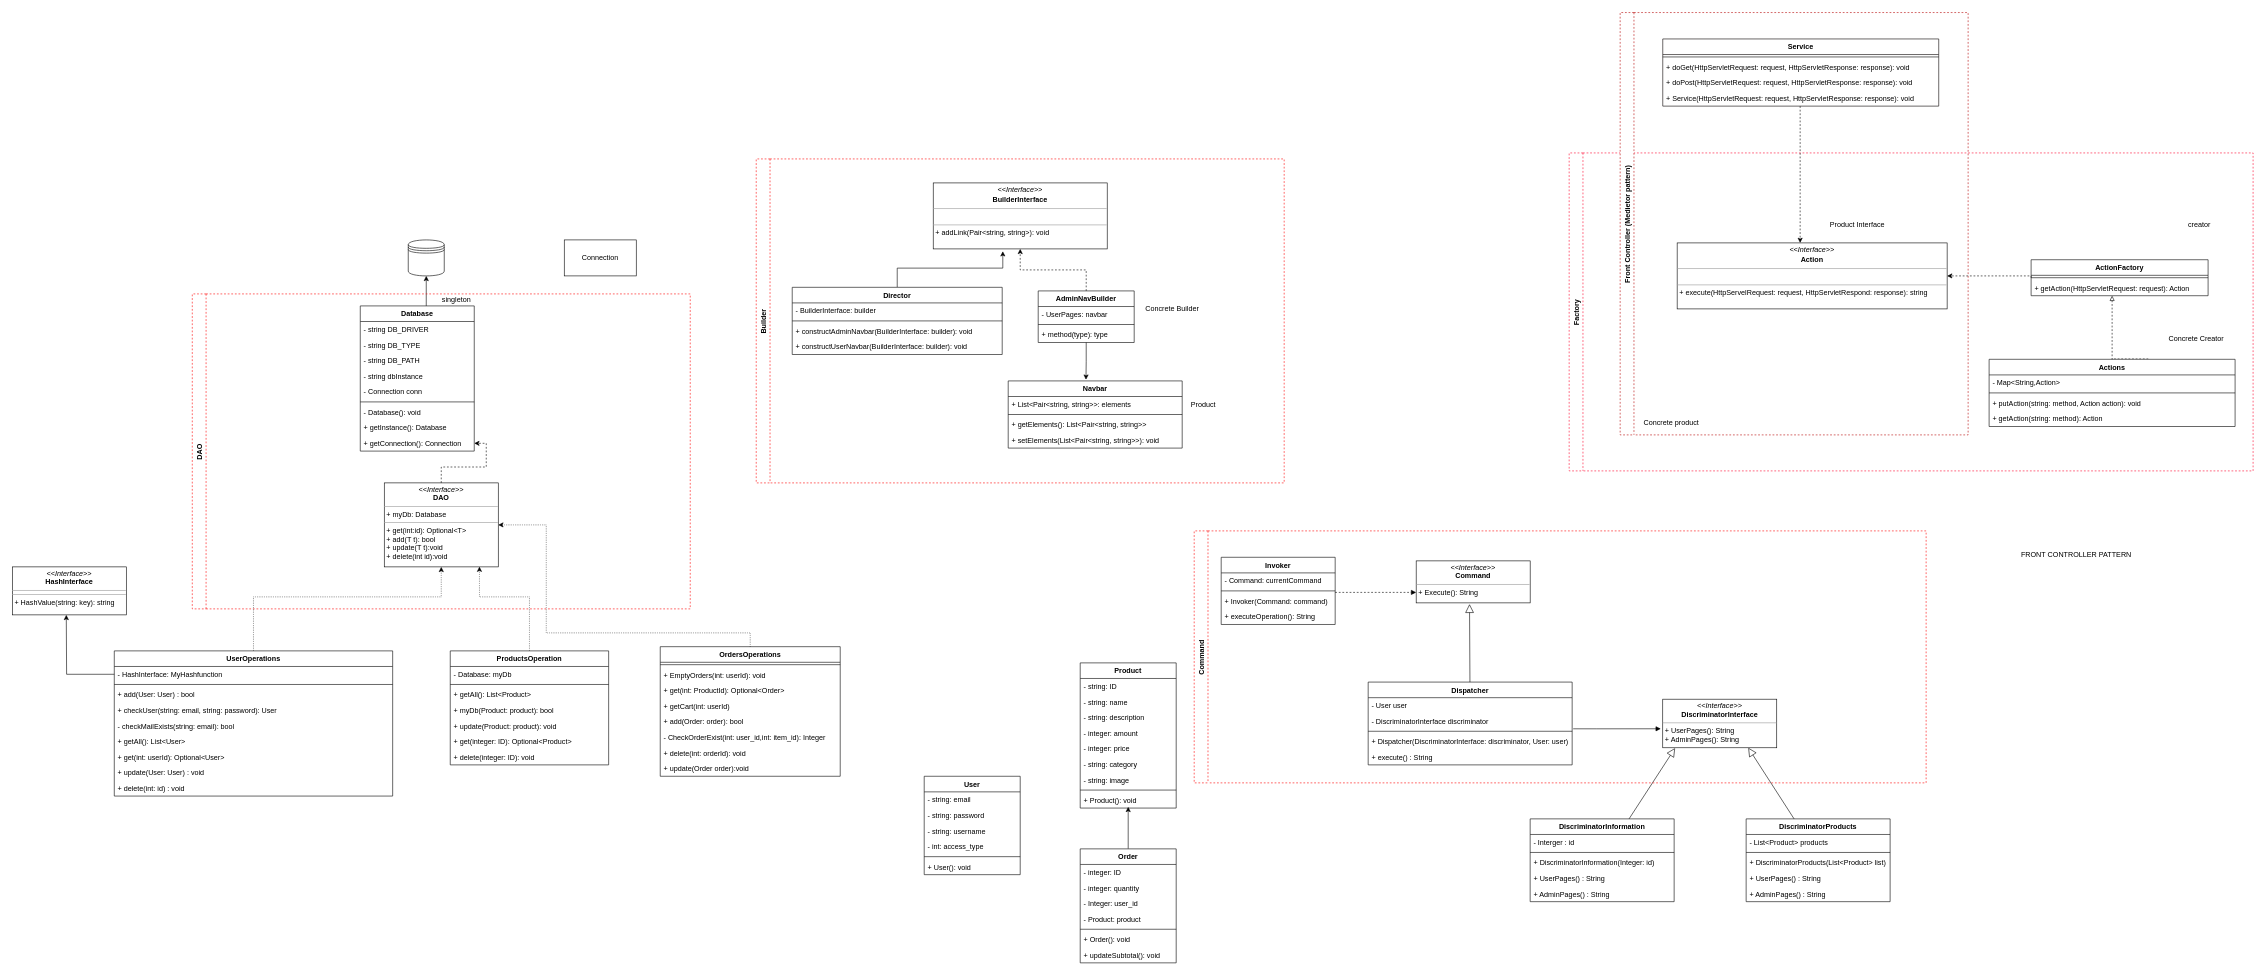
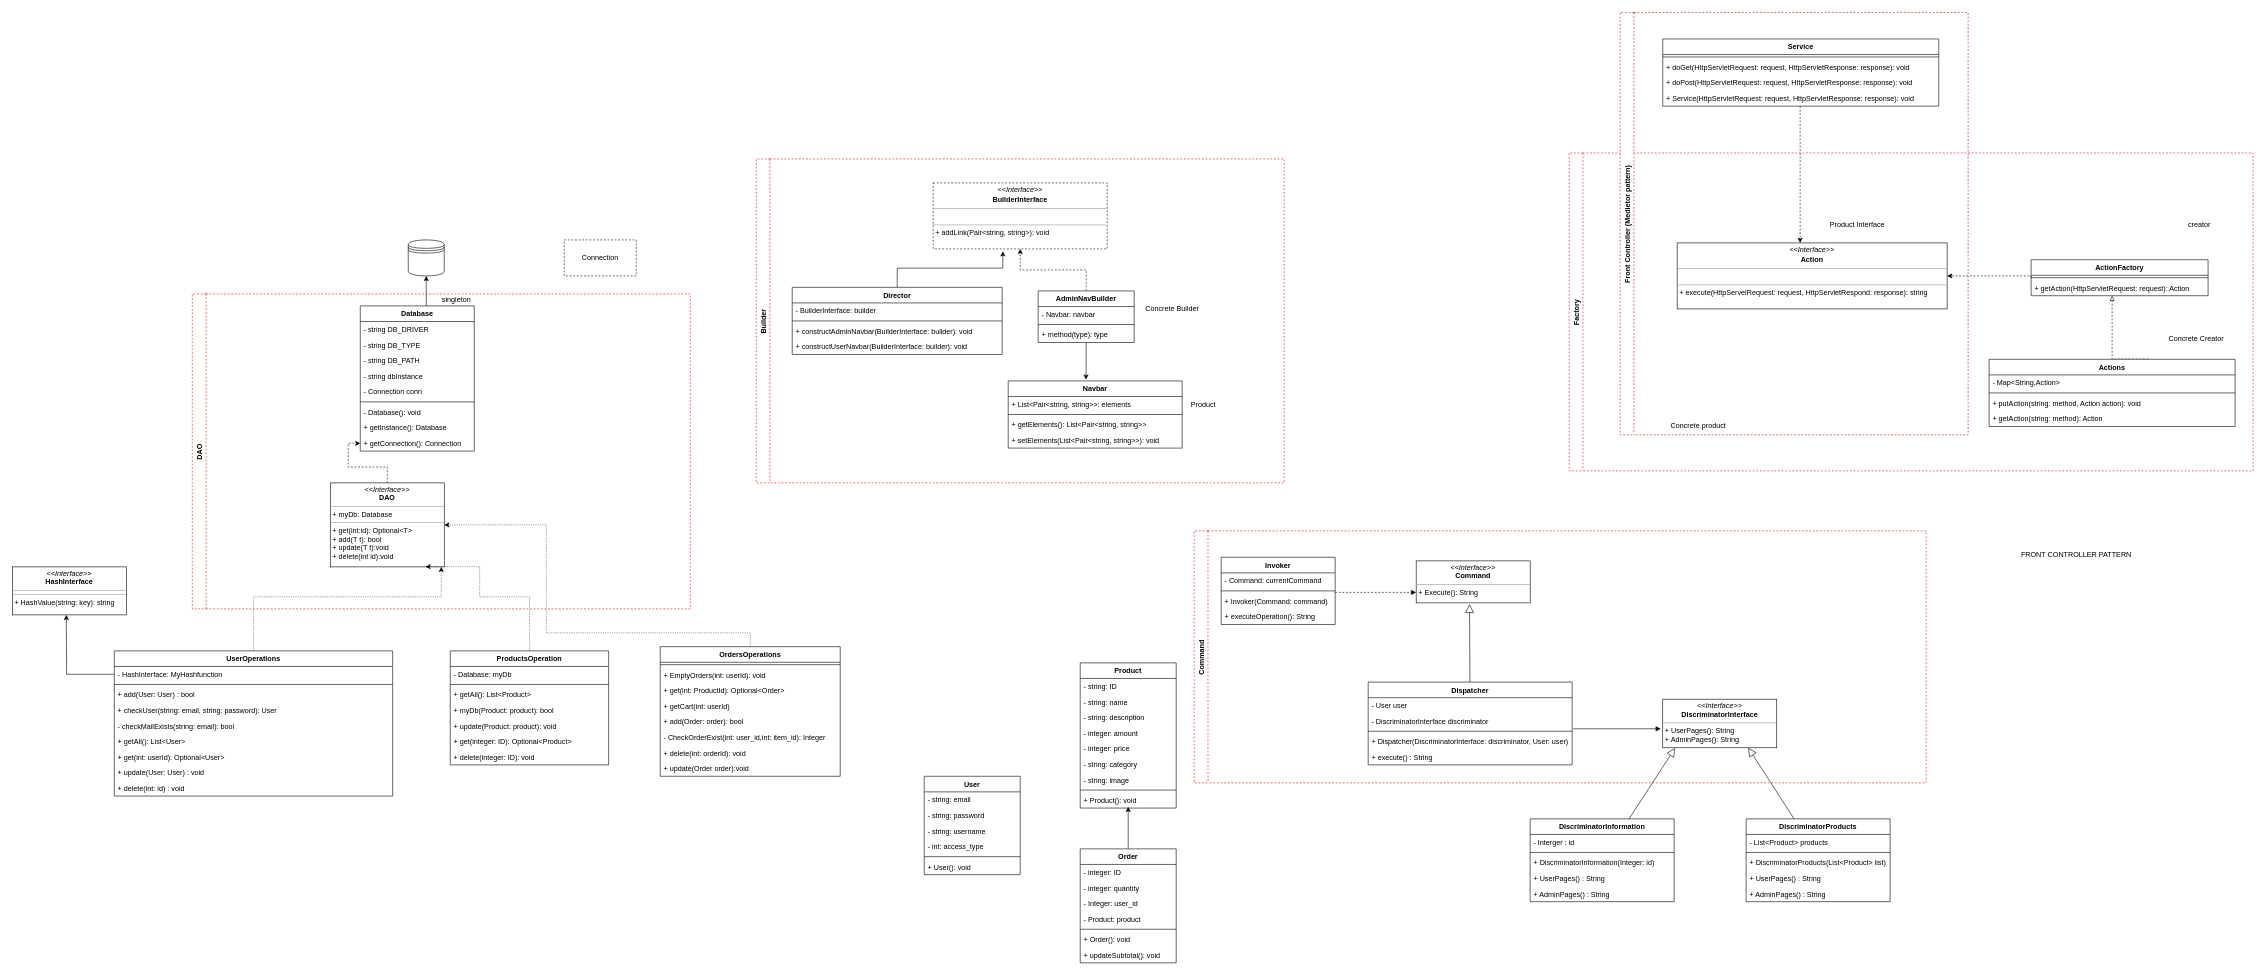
node "<<Interface>> BuilderInterface + addLink(Pair<string, string>): void": style solid -> dashed
node "Connection": style solid -> dashed
node "- UserPages: navbar": label "- UserPages: navbar" -> "- Navbar: navbar"
node "Concrete product": moved (1671, 422) -> (1698, 425)
node "<<Interface>> DAO + myDb: Database + get(int:id): Optional<T> + add(T t): bool + update(T t):void + delete(int id):void": moved (441, 525) -> (387, 525)
